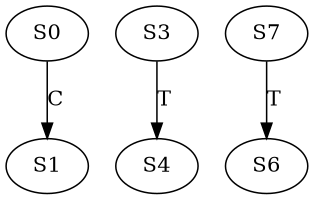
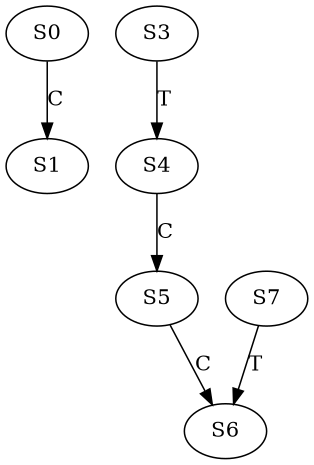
node "S5": added
